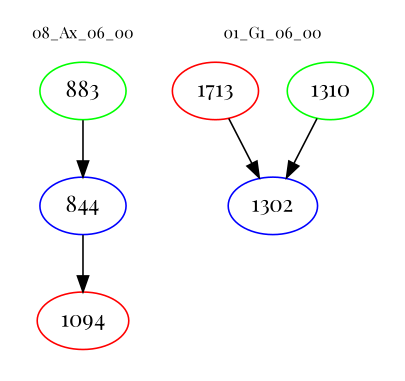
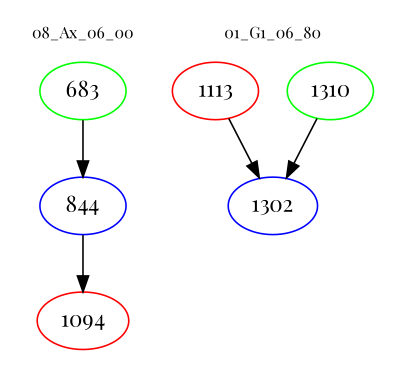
cluster "01_G1_06_00": label "01_G1_06_00" -> "01_G1_06_80"
node "883": label "883" -> "683"
node "1713": label "1713" -> "1113"
